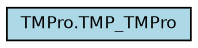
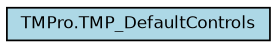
node "TMPro.TMP_TMPro": label "TMPro.TMP_TMPro" -> "TMPro.TMP_DefaultControls"
